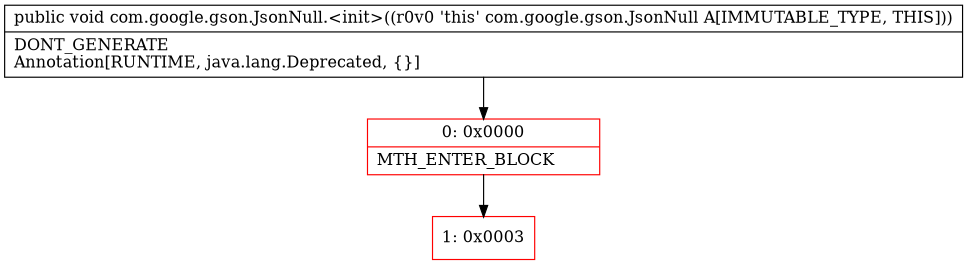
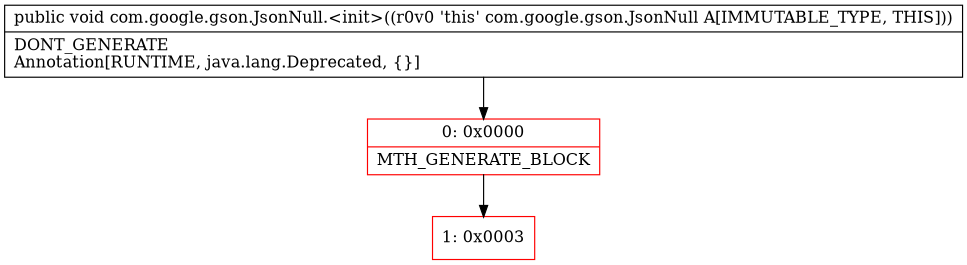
node "0: 0x0000": text "MTH_ENTER_BLOCK" -> "MTH_GENERATE_BLOCK"
